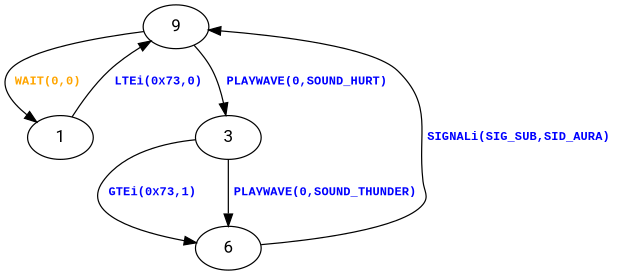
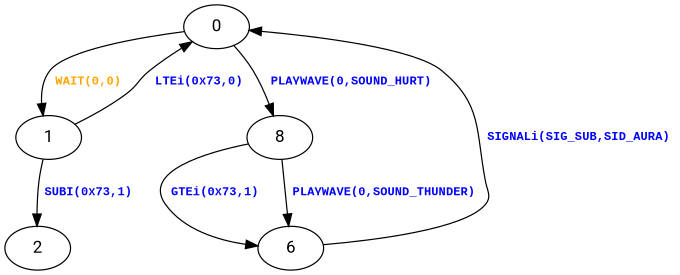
node "9": label "9" -> "0"
node "3": label "3" -> "8"
node "2": added
